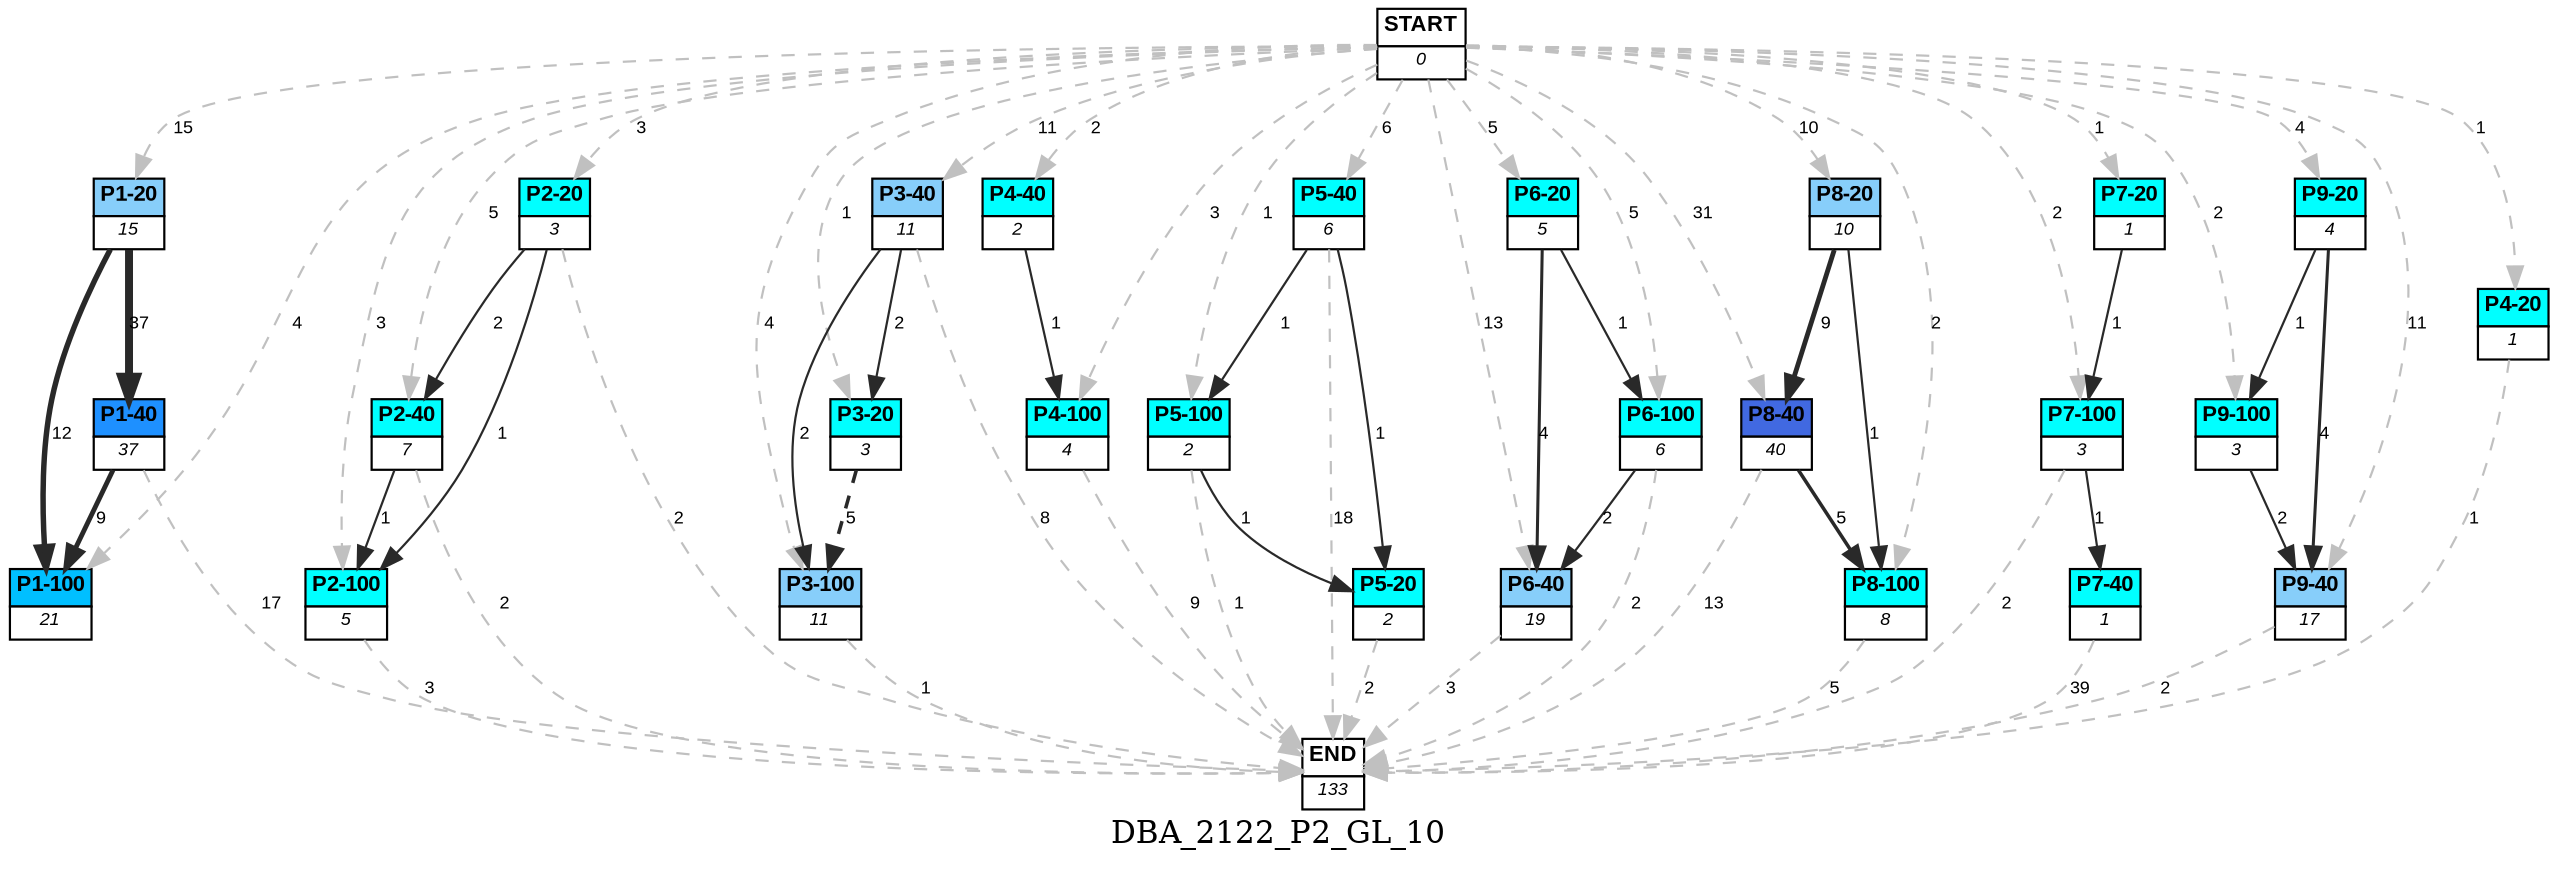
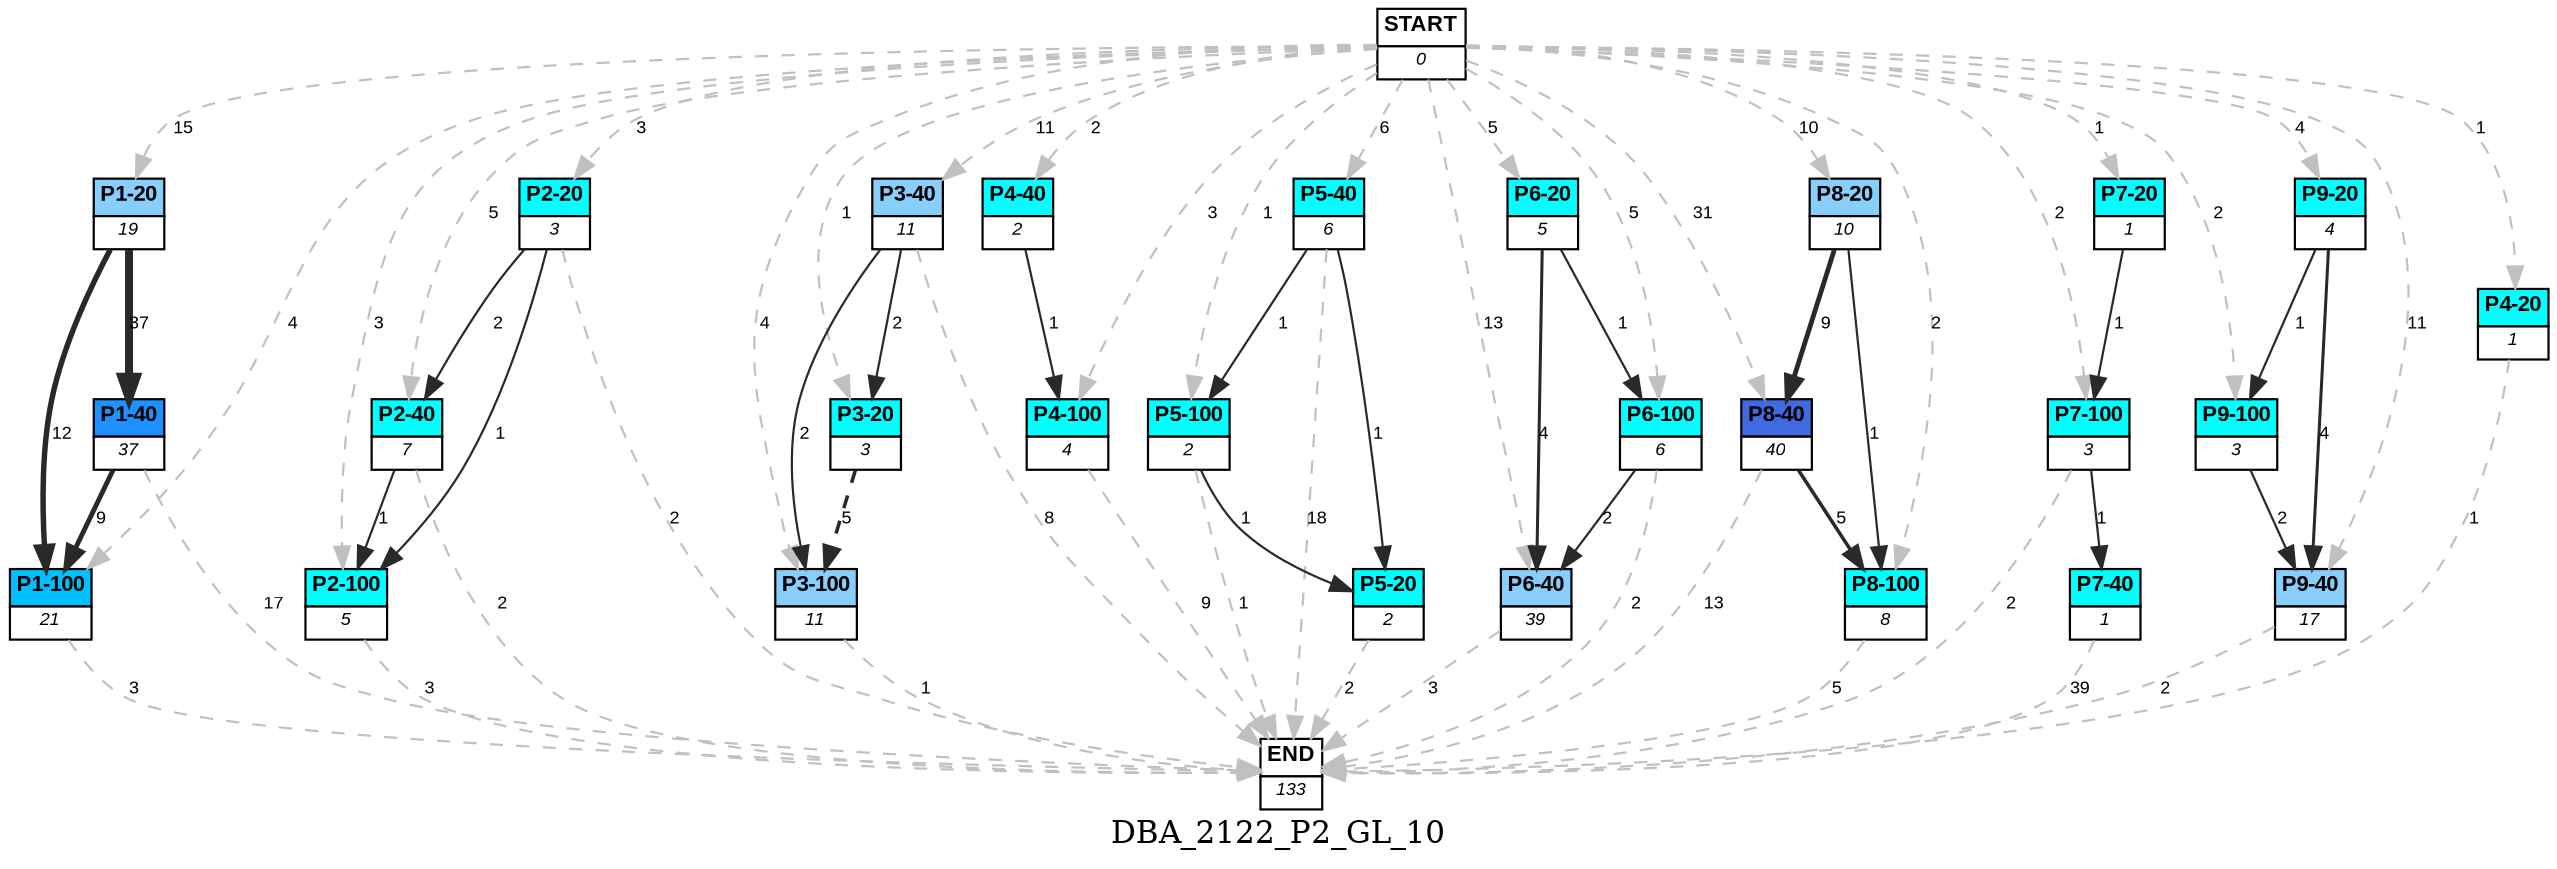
node "P1-20": text "15" -> "19"
node "P6-40": text "19" -> "39"
edge "P1-100" -> "END": added, label "3"
